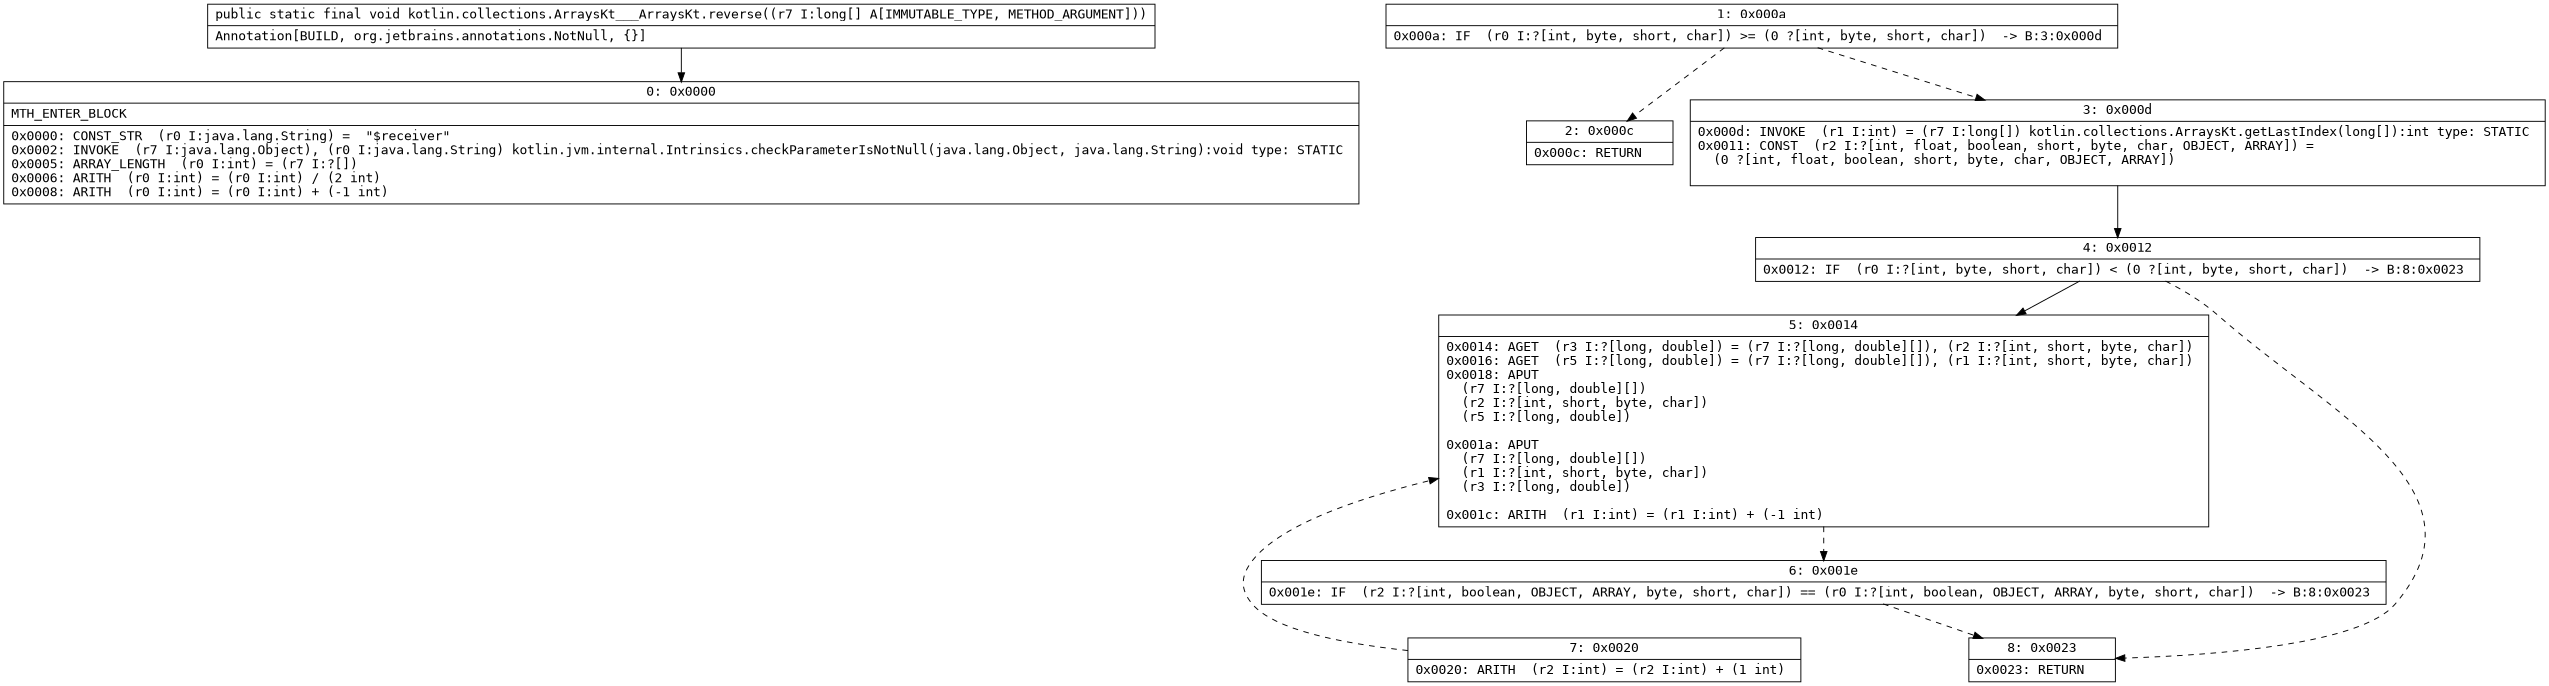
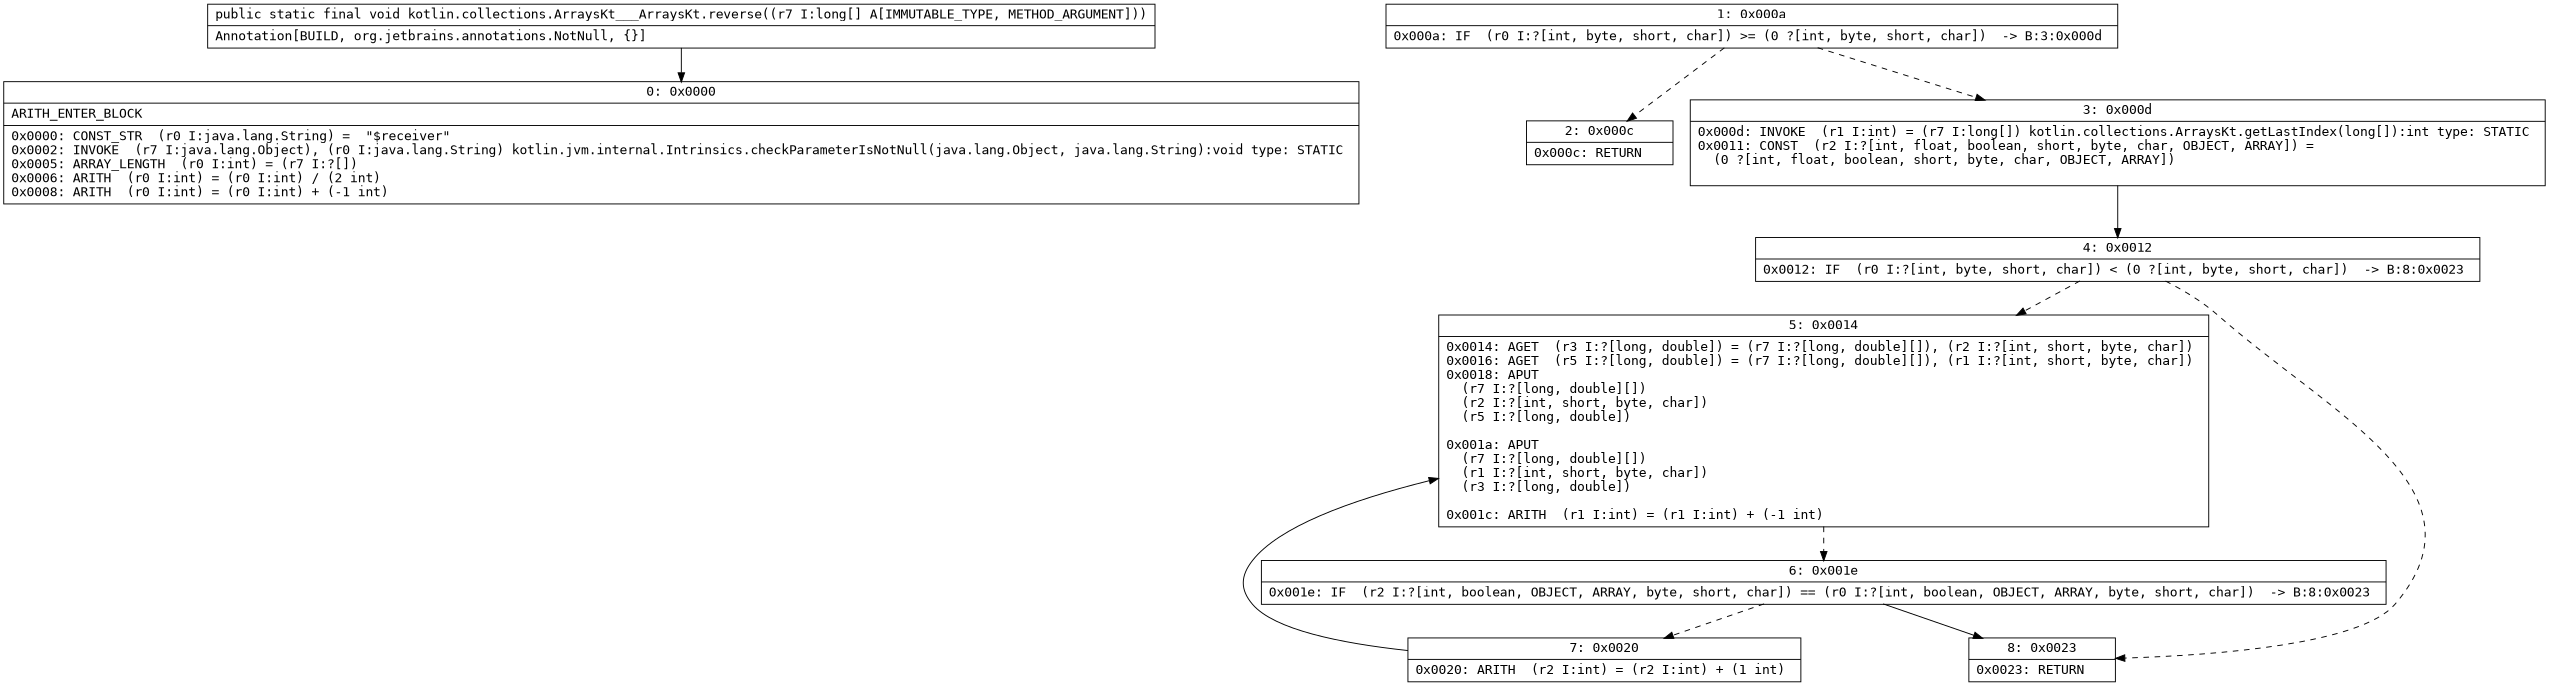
node "0: 0x0000": text "MTH_ENTER_BLOCK" -> "ARITH_ENTER_BLOCK"
edge "4: 0x0012" -> "5: 0x0014": style solid -> dashed
edge "7: 0x0020" -> "5: 0x0014": style dashed -> solid
edge "6: 0x001e" -> "7: 0x0020": added
edge "6: 0x001e" -> "8: 0x0023": style dashed -> solid
